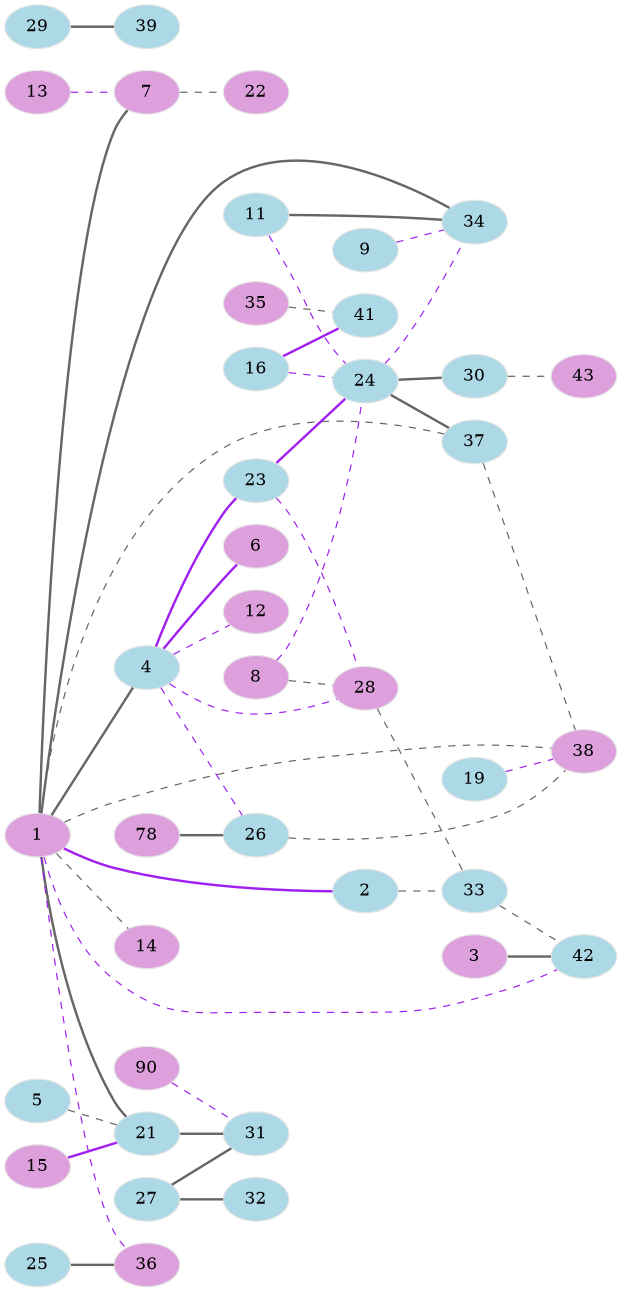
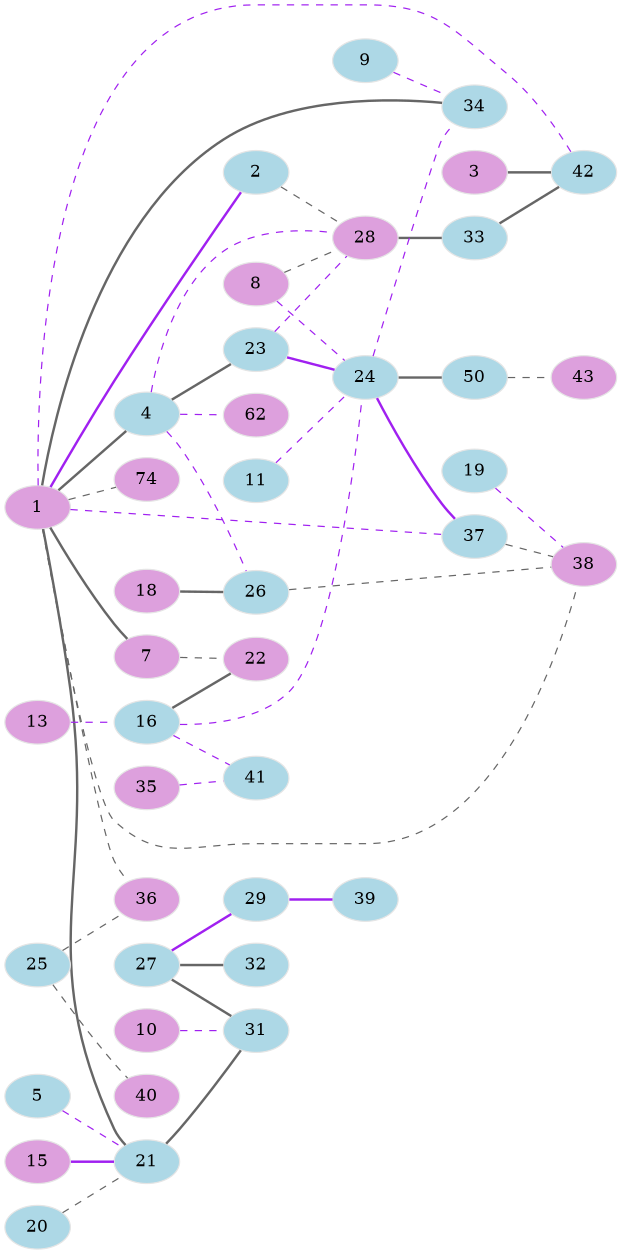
edge "29" -- "39": color gray40 -> purple
edge "13" -- "7": now "13" -- "16"
edge "11" -- "34": removed
edge "35" -- "41": color gray40 -> purple
edge "41" -- "16": style bold -> dashed
node "30": label "30" -> "50"
edge "24" -- "37": color gray40 -> purple
edge "37" -- "1": color gray40 -> purple
node "6": removed
edge "23" -- "4": color purple -> gray40
node "12": label "12" -> "62"
edge "22" -- "16": added
edge "28" -- "33": style dashed -> bold
node "78": label "78" -> "18"
edge "2" -- "33": now "2" -- "28"
edge "33" -- "42": style dashed -> bold
edge "29" -- "27": added
node "14": label "14" -> "74"
edge "1" -- "36": color purple -> gray40
node "90": label "90" -> "10"
node "40": added
edge "5" -- "21": color gray40 -> purple
node "20": added
edge "25" -- "36": style bold -> dashed
